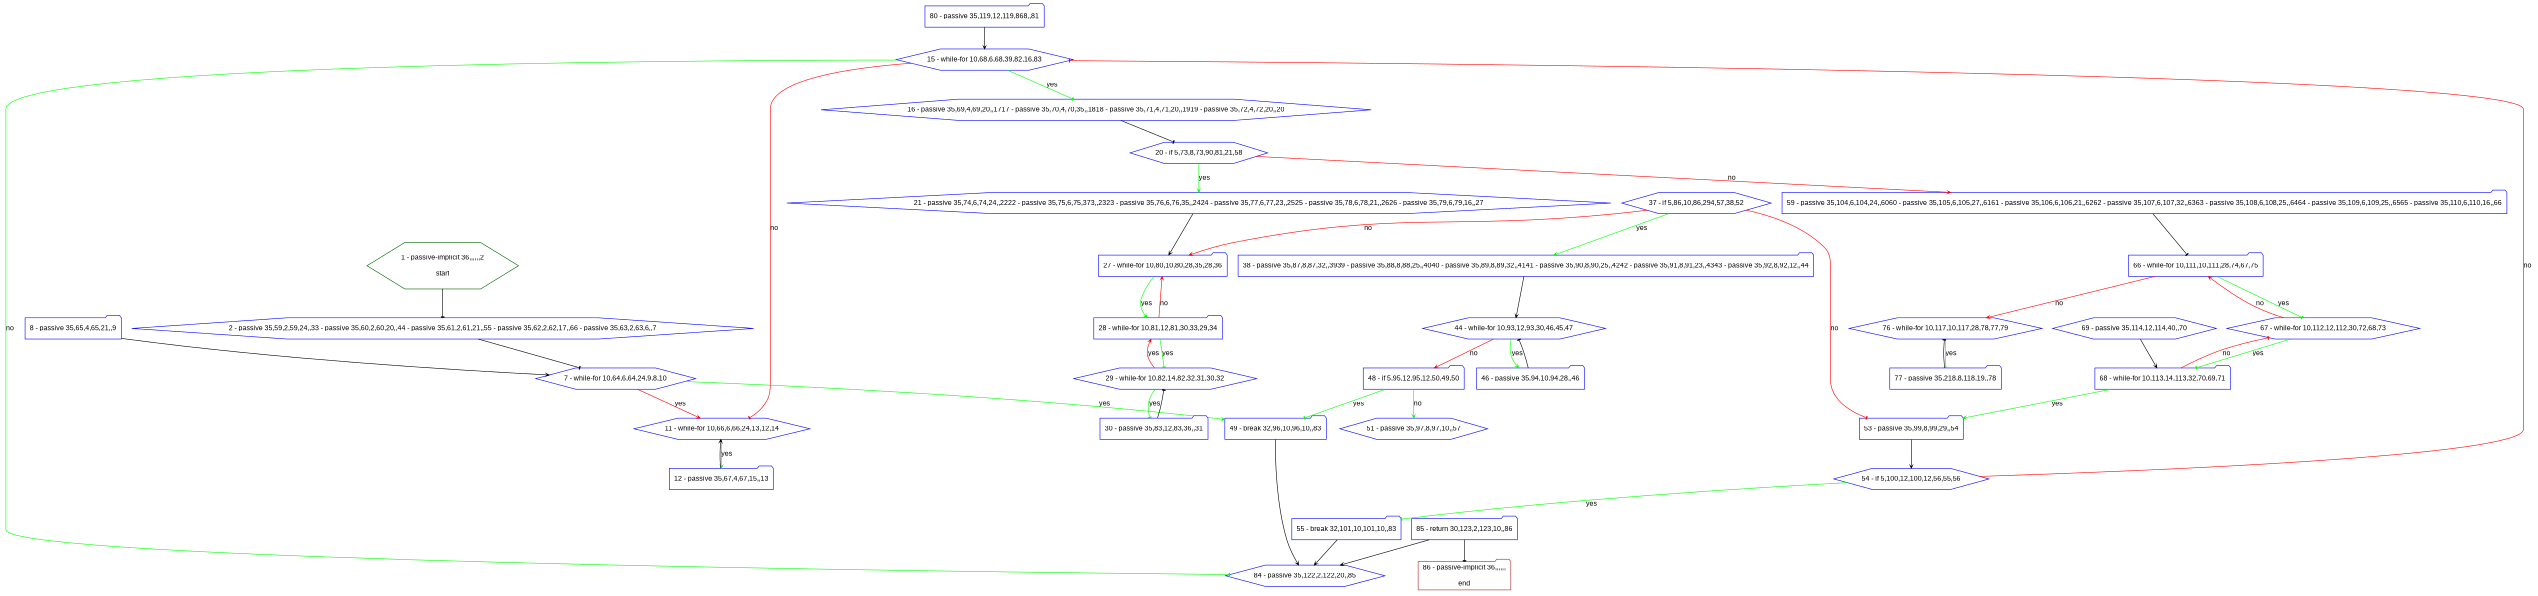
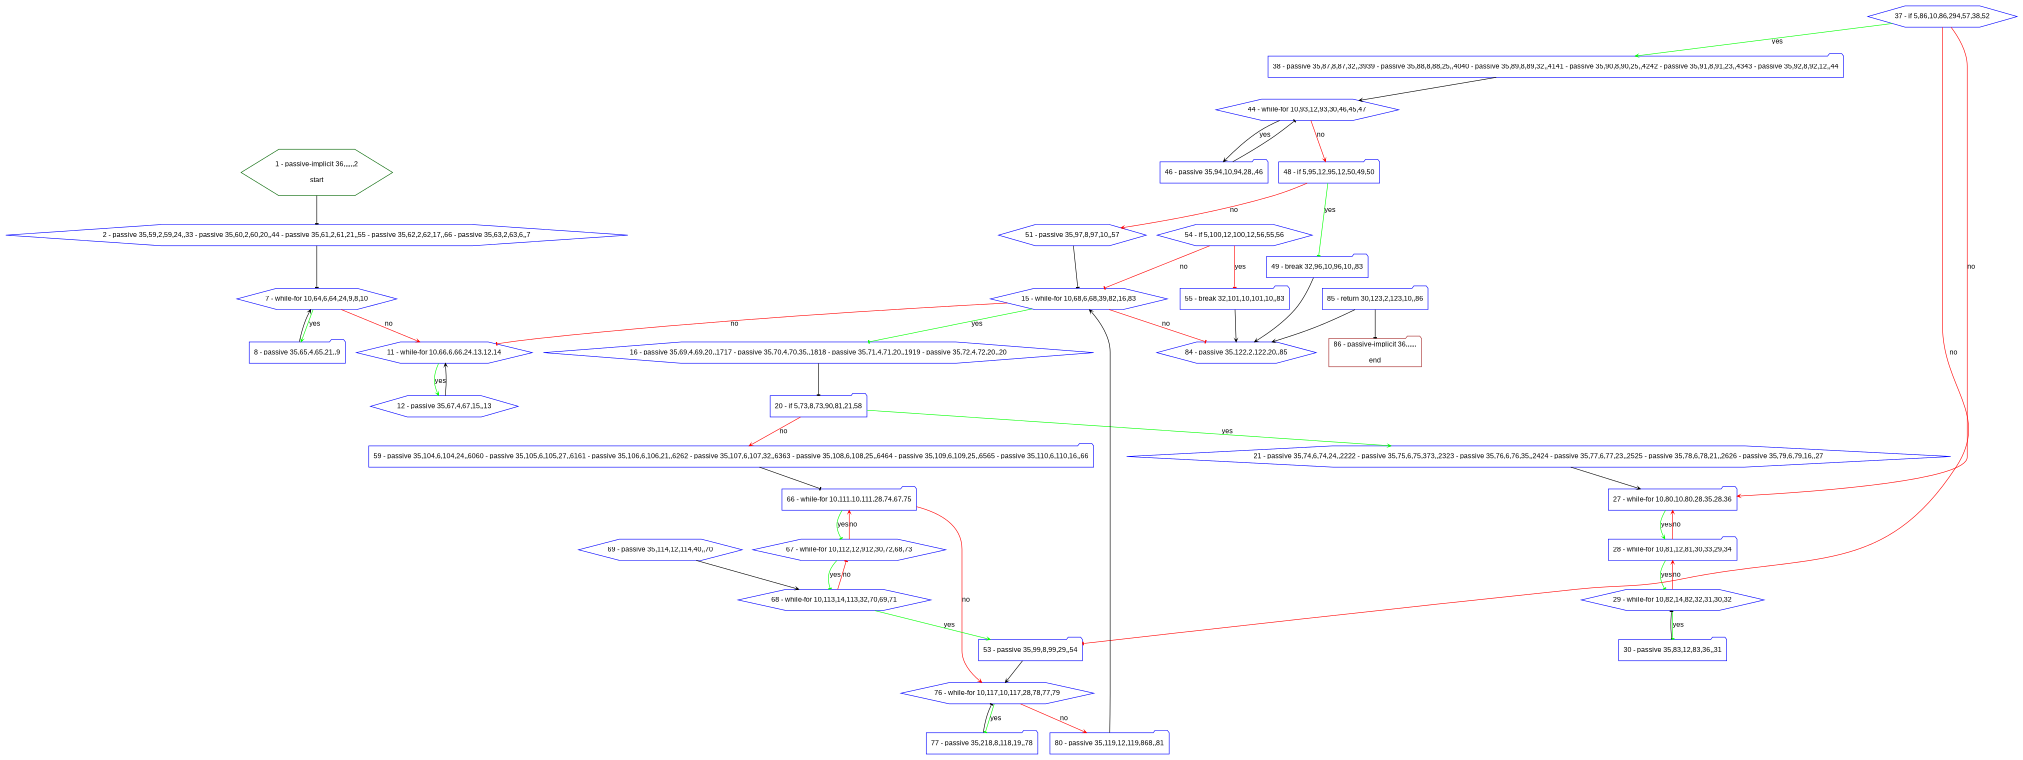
node "20 - if 5,73,8,73,90,81,21,58": shape hexagon -> folder
edge "51 - passive 35,97,8,97,10,,57" -> "15 - while-for 10,68,6,68,39,82,16,83": added
node "67 - while-for 10,112,12,112,30,72,68,73": label "67 - while-for 10,112,12,112,30,72,68,73" -> "67 - while-for 10,112,12,912,30,72,68,73"
edge "44 - while-for 10,93,12,93,30,46,45,47" -> "46 - passive 35,94,10,94,28,,46": color #00ff00 -> #000000
edge "29 - while-for 10,82,14,82,32,31,30,32" -> "28 - while-for 10,81,12,81,30,33,29,34": label "yes" -> "no"
node "68 - while-for 10,113,14,113,32,70,69,71": shape folder -> hexagon
edge "7 - while-for 10,64,6,64,24,9,8,10" -> "49 - break 32,96,10,96,10,,83": now "7 - while-for 10,64,6,64,24,9,8,10" -> "8 - passive 35,65,4,65,21,,9"
edge "48 - if 5,95,12,95,12,50,49,50" -> "51 - passive 35,97,8,97,10,,57": color #00ff00 -> #ff0000
edge "7 - while-for 10,64,6,64,24,9,8,10" -> "11 - while-for 10,66,6,66,24,13,12,14": label "yes" -> "no"
edge "53 - passive 35,99,8,99,29,,54" -> "54 - if 5,100,12,100,12,56,55,56": now "53 - passive 35,99,8,99,29,,54" -> "76 - while-for 10,117,10,117,28,78,77,79"
node "12 - passive 35,67,4,67,15,,13": shape folder -> hexagon
edge "15 - while-for 10,68,6,68,39,82,16,83" -> "84 - passive 35,122,2,122,20,,85": color #00ff00 -> #ff0000
edge "54 - if 5,100,12,100,12,56,55,56" -> "55 - break 32,101,10,101,10,,83": color #00ff00 -> #ff0000
edge "76 - while-for 10,117,10,117,28,78,77,79" -> "80 - passive 35,119,12,119,868,,81": added, label "no"
